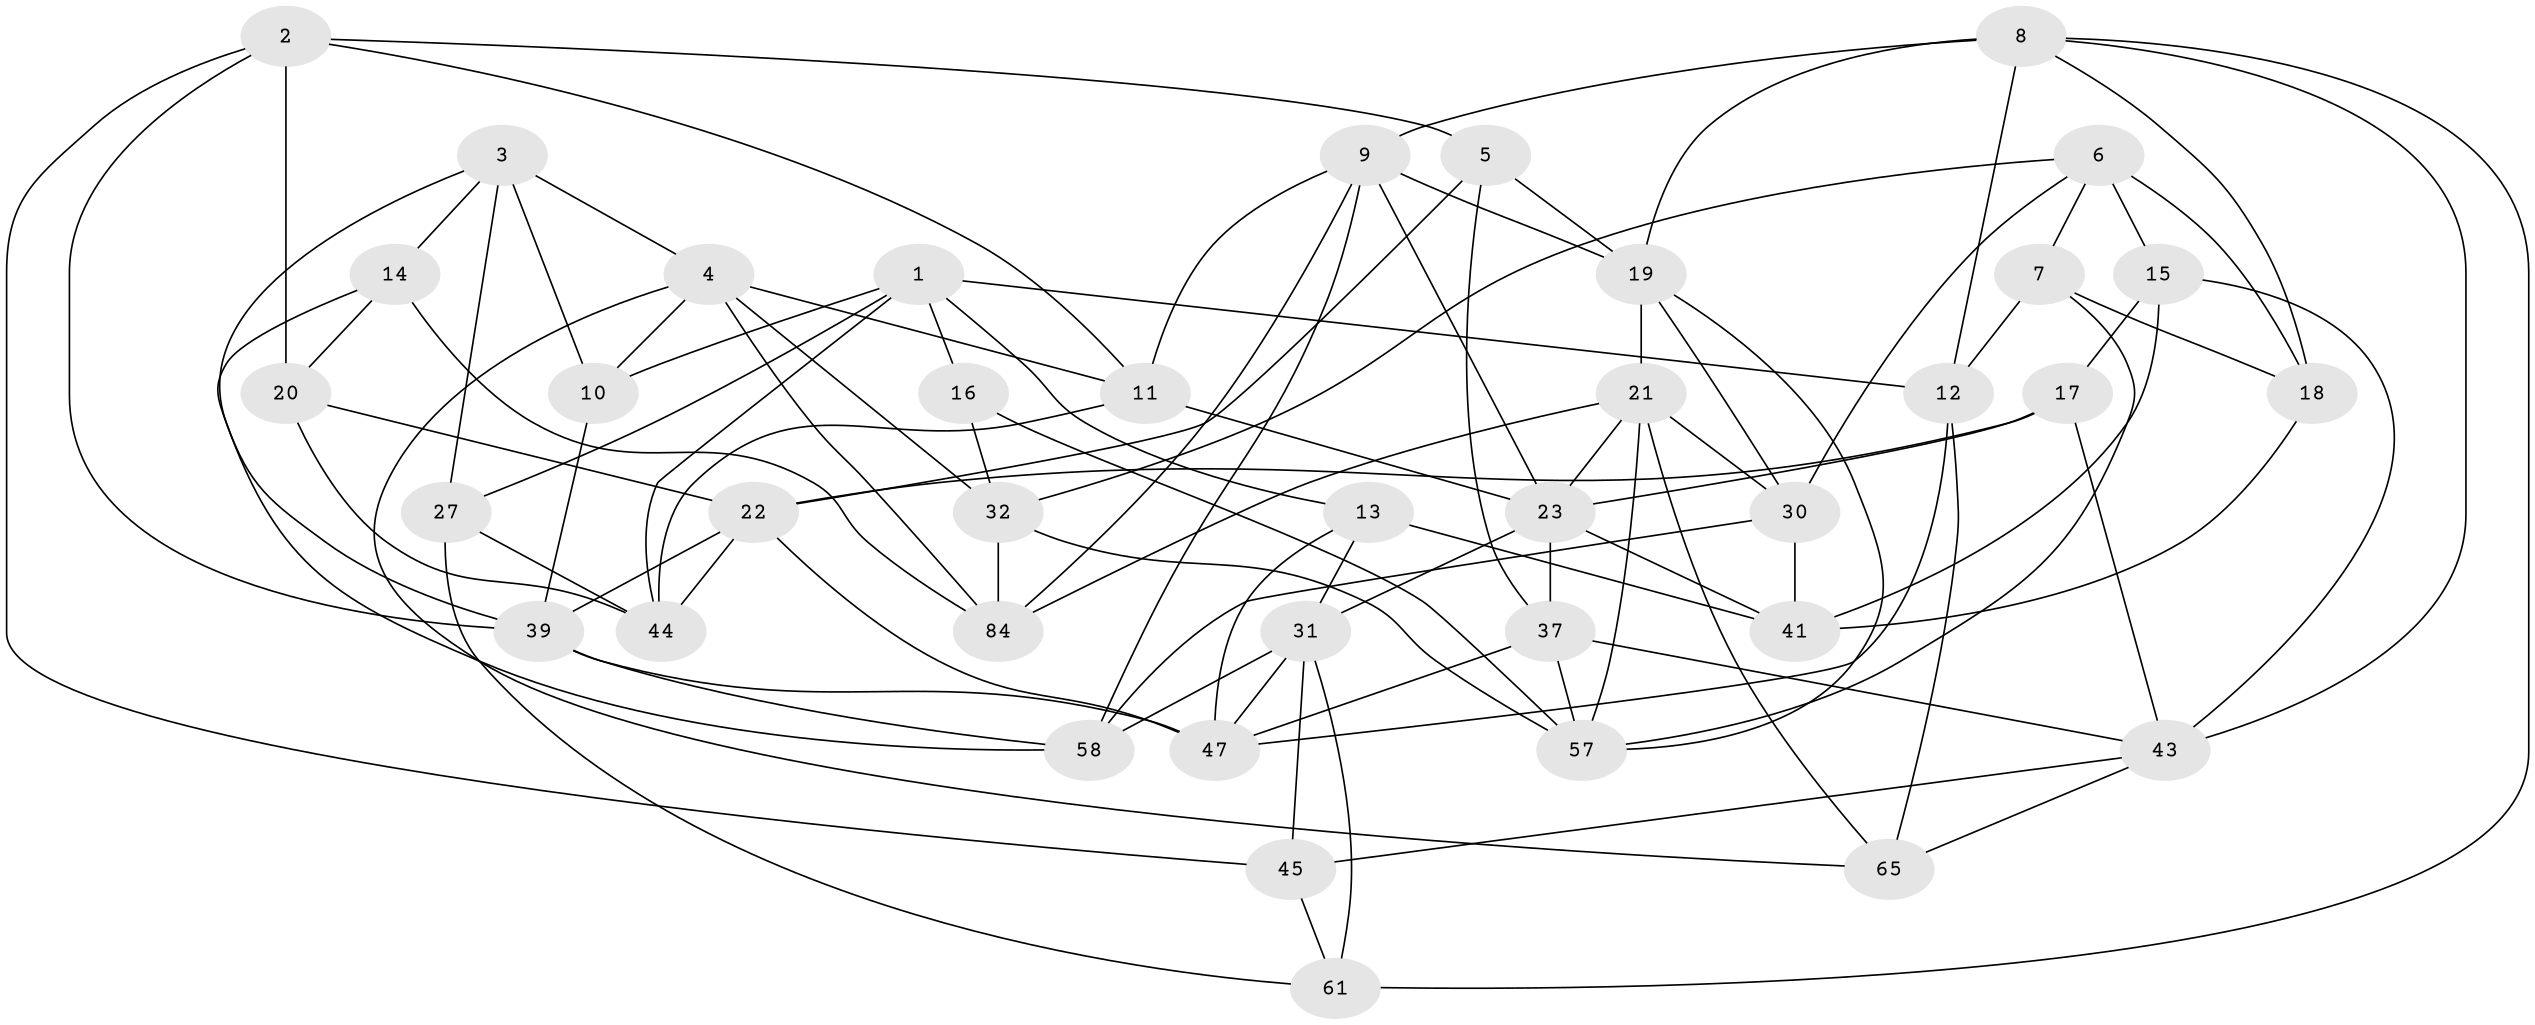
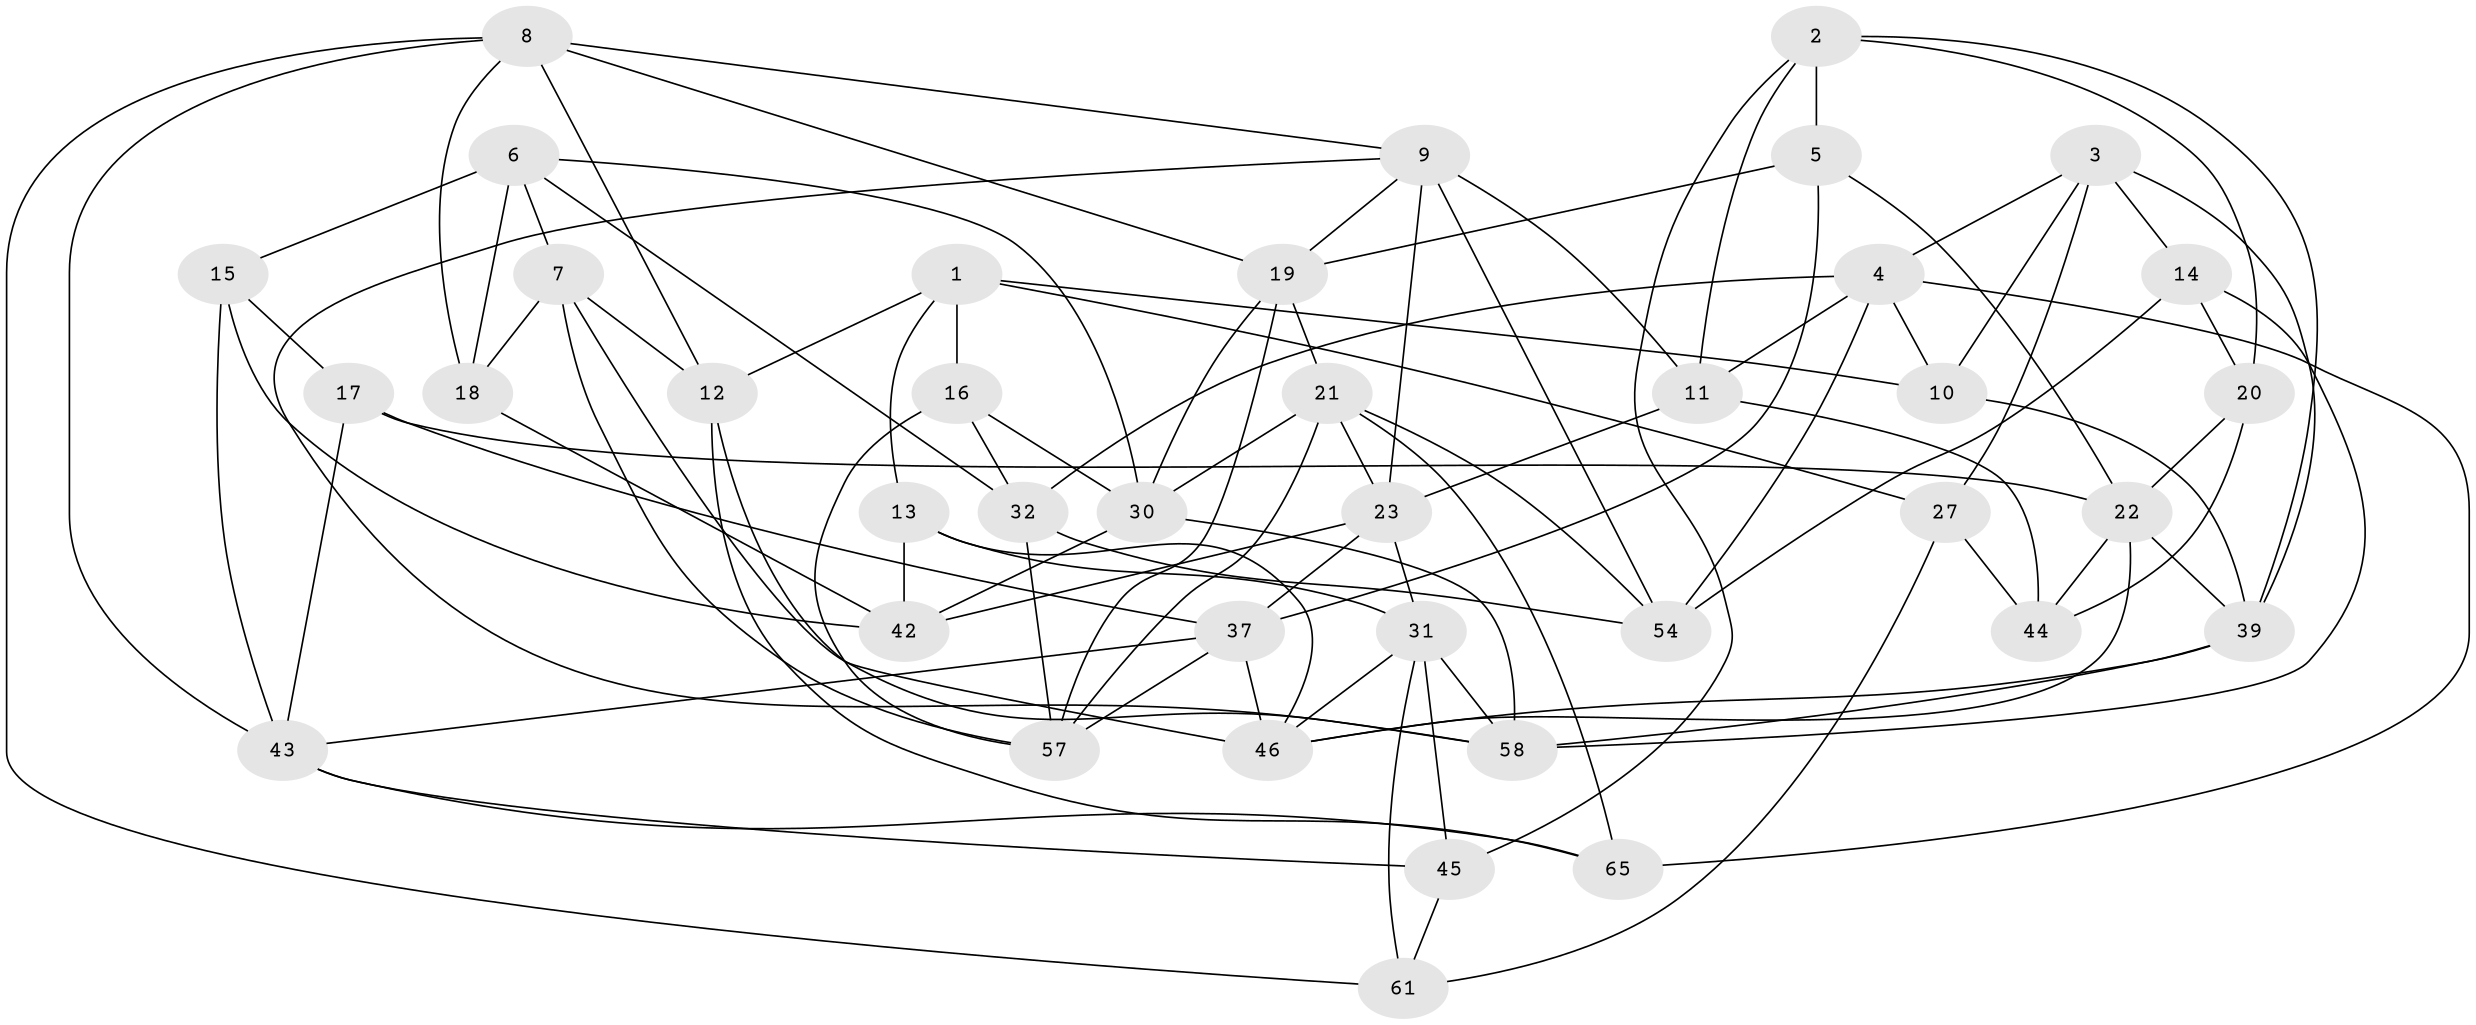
edge "1" -- "44": removed
edge "16" -- "30": added
edge "17" -- "23": now "17" -- "37"
node "84": label "84" -> "54"
node "41": label "41" -> "42"
edge "7" -- "58": added
node "47": label "47" -> "46"
